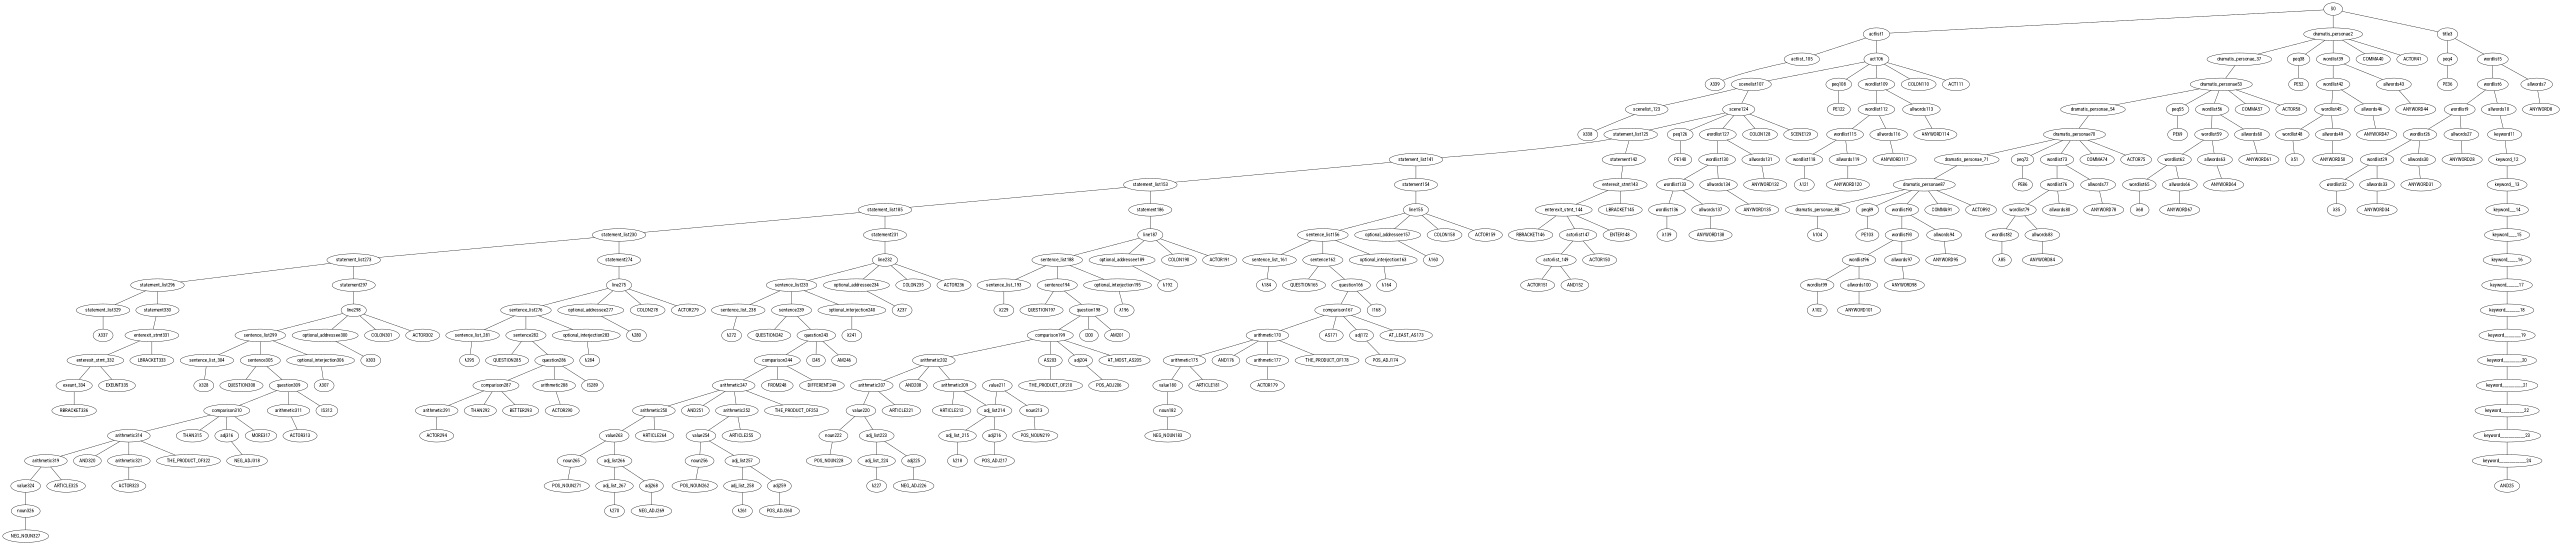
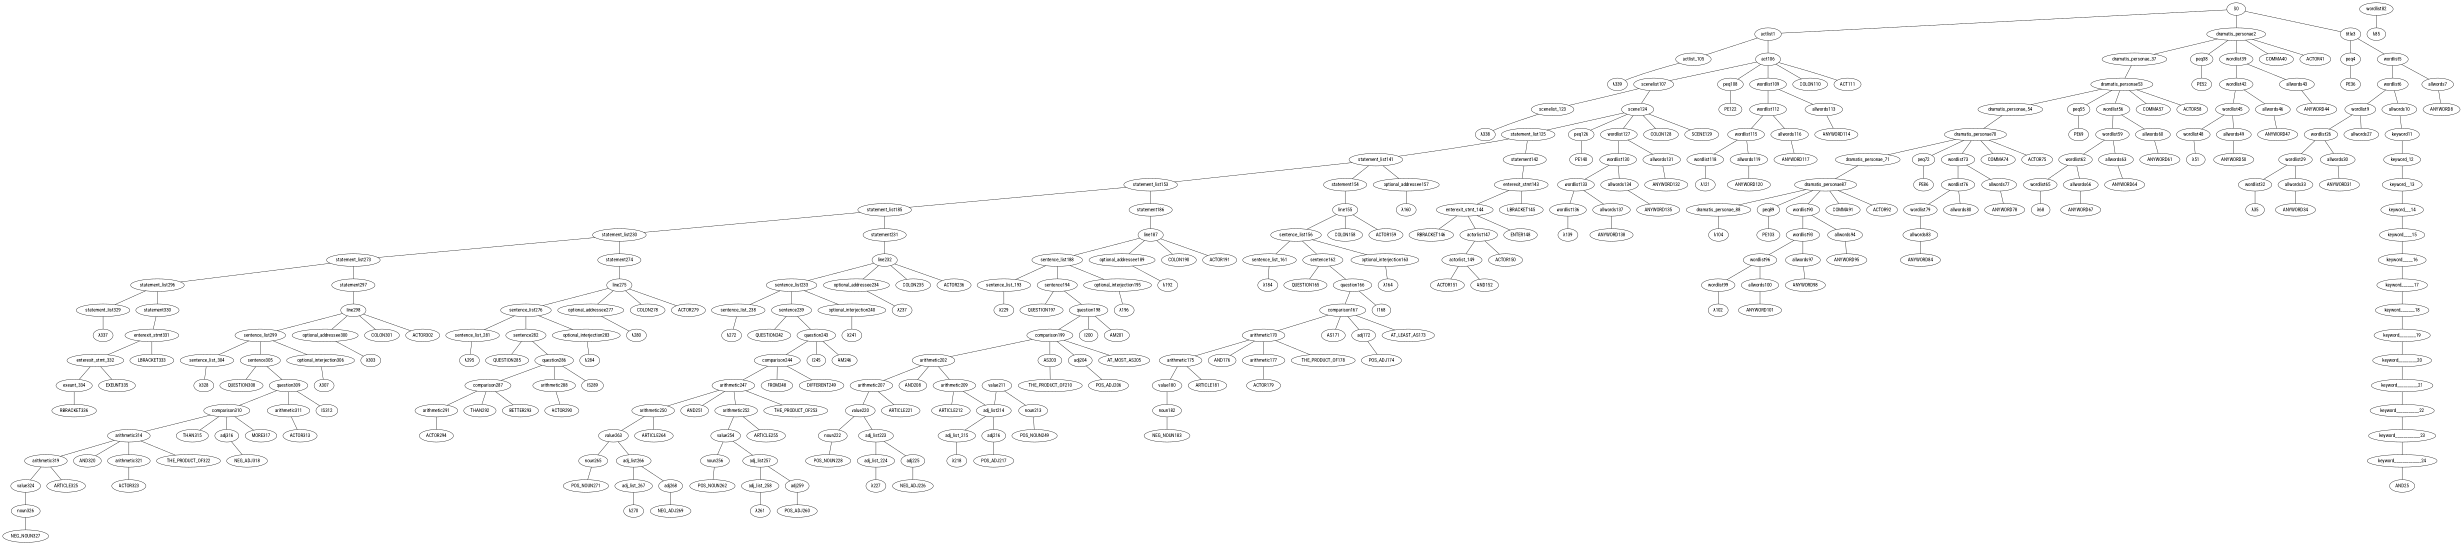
node "ANYWORD28": removed
edge "line155" -- "optional_addressee157": now "statement_list141" -- "optional_addressee157"
edge "wordlist79" -- "wordlist82": removed
node "POS_NOUN219": label "POS_NOUN219" -> "POS_NOUN249"
